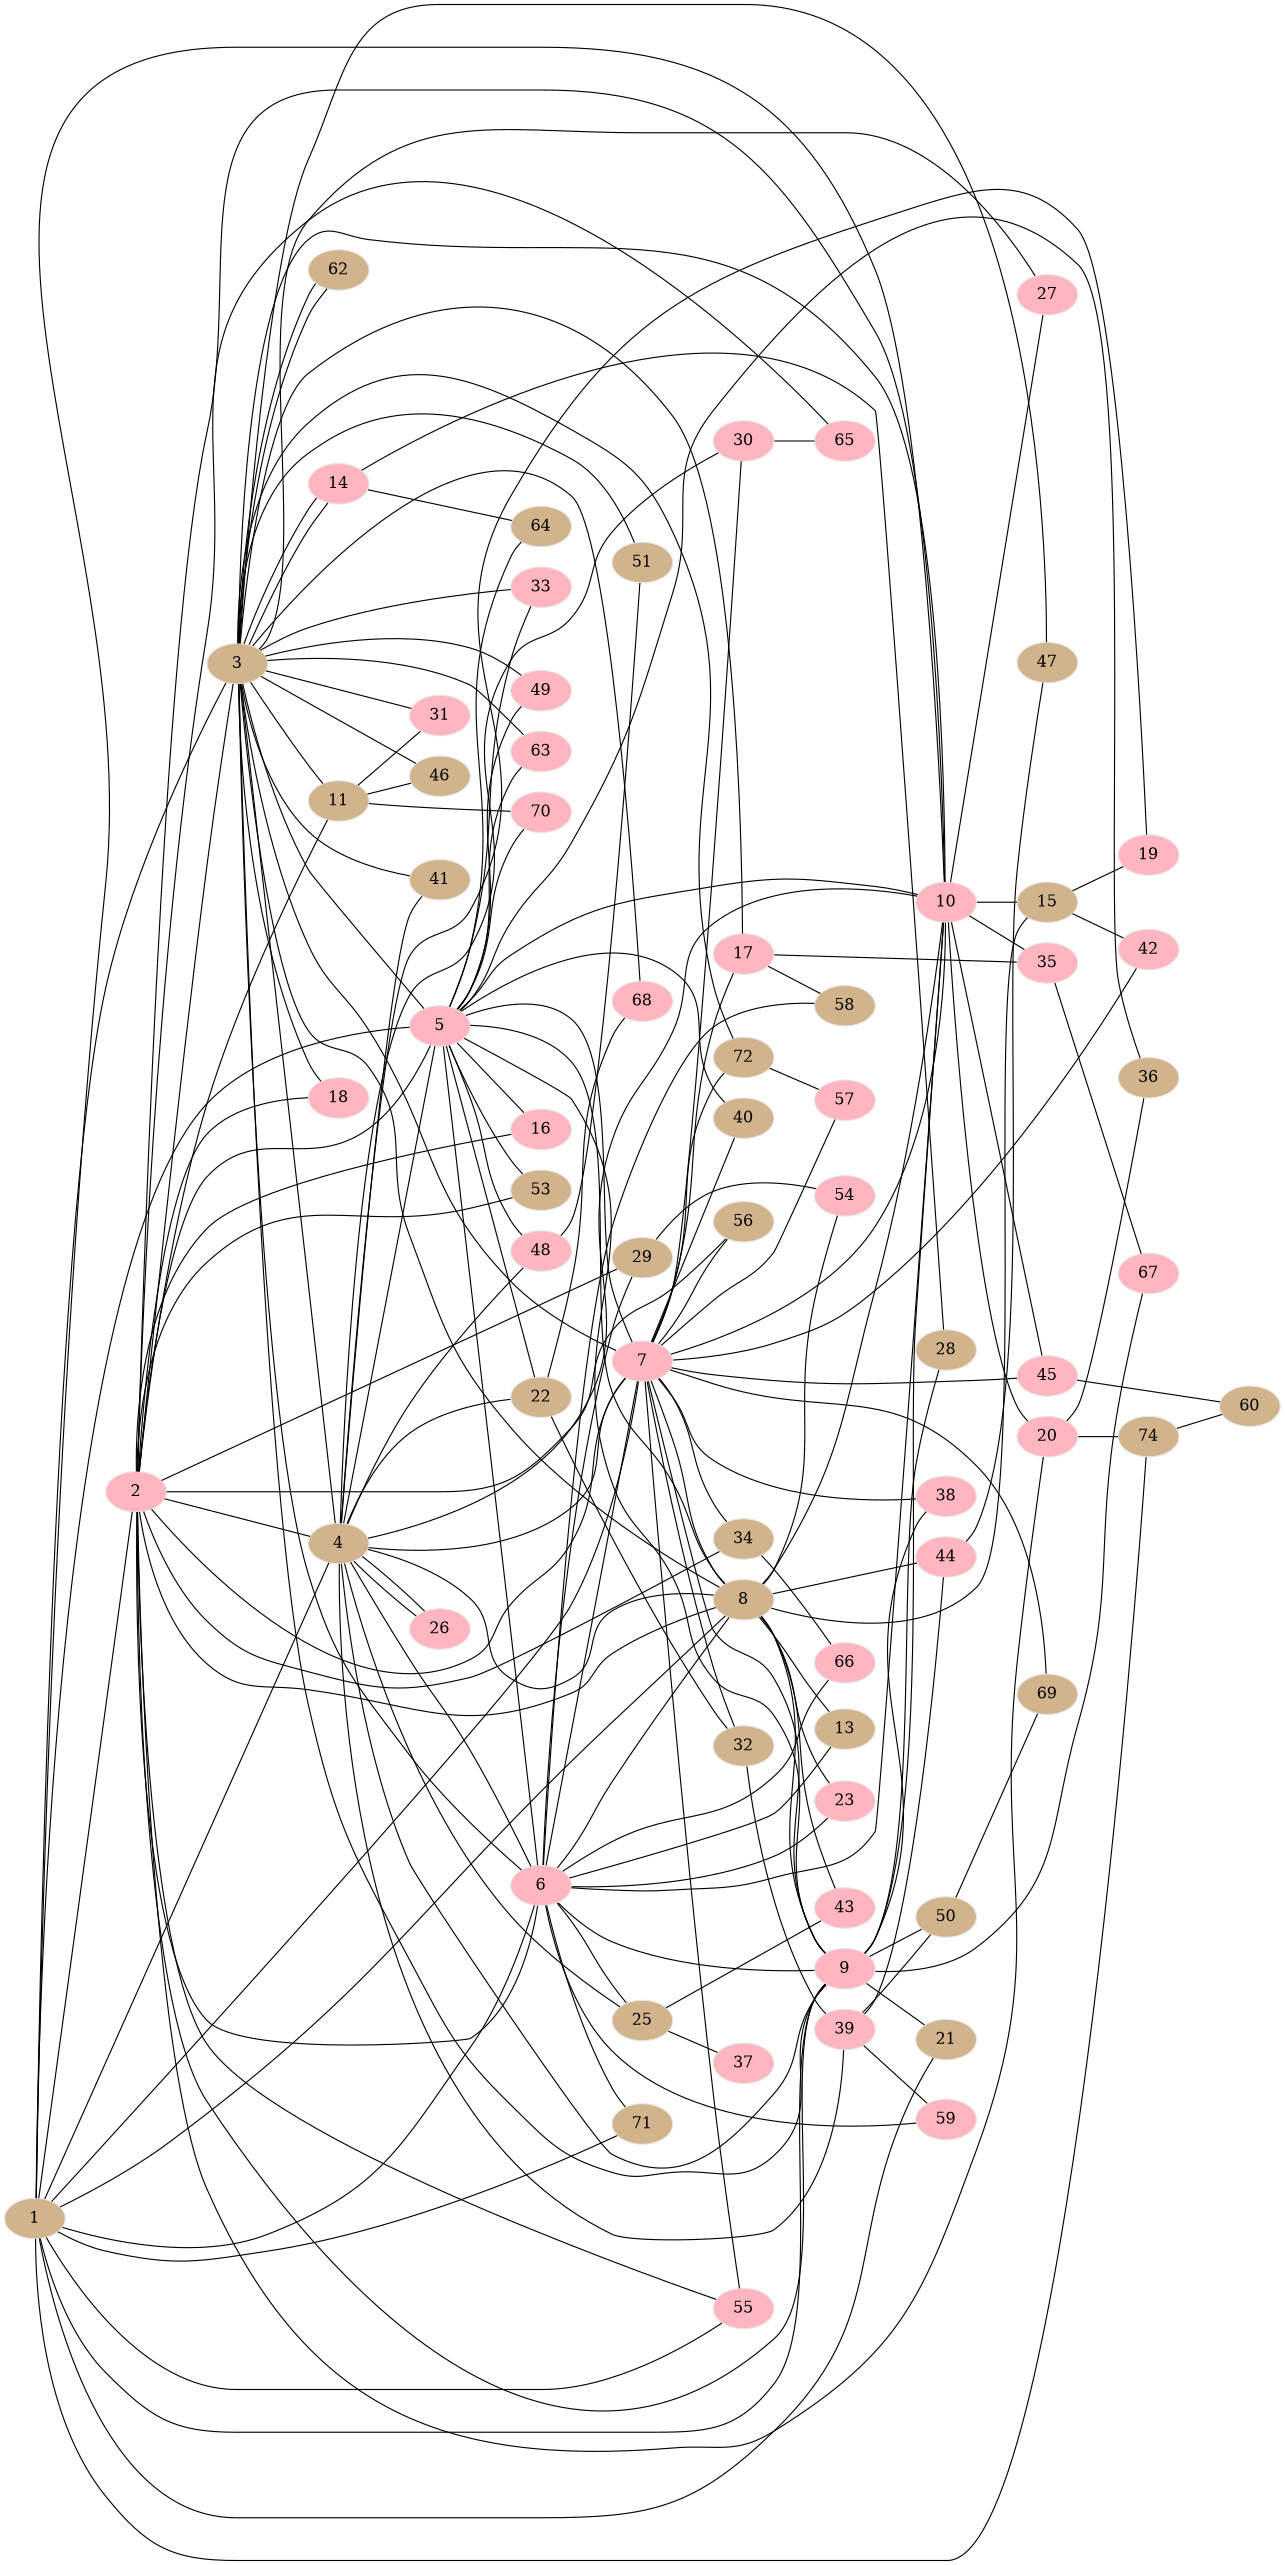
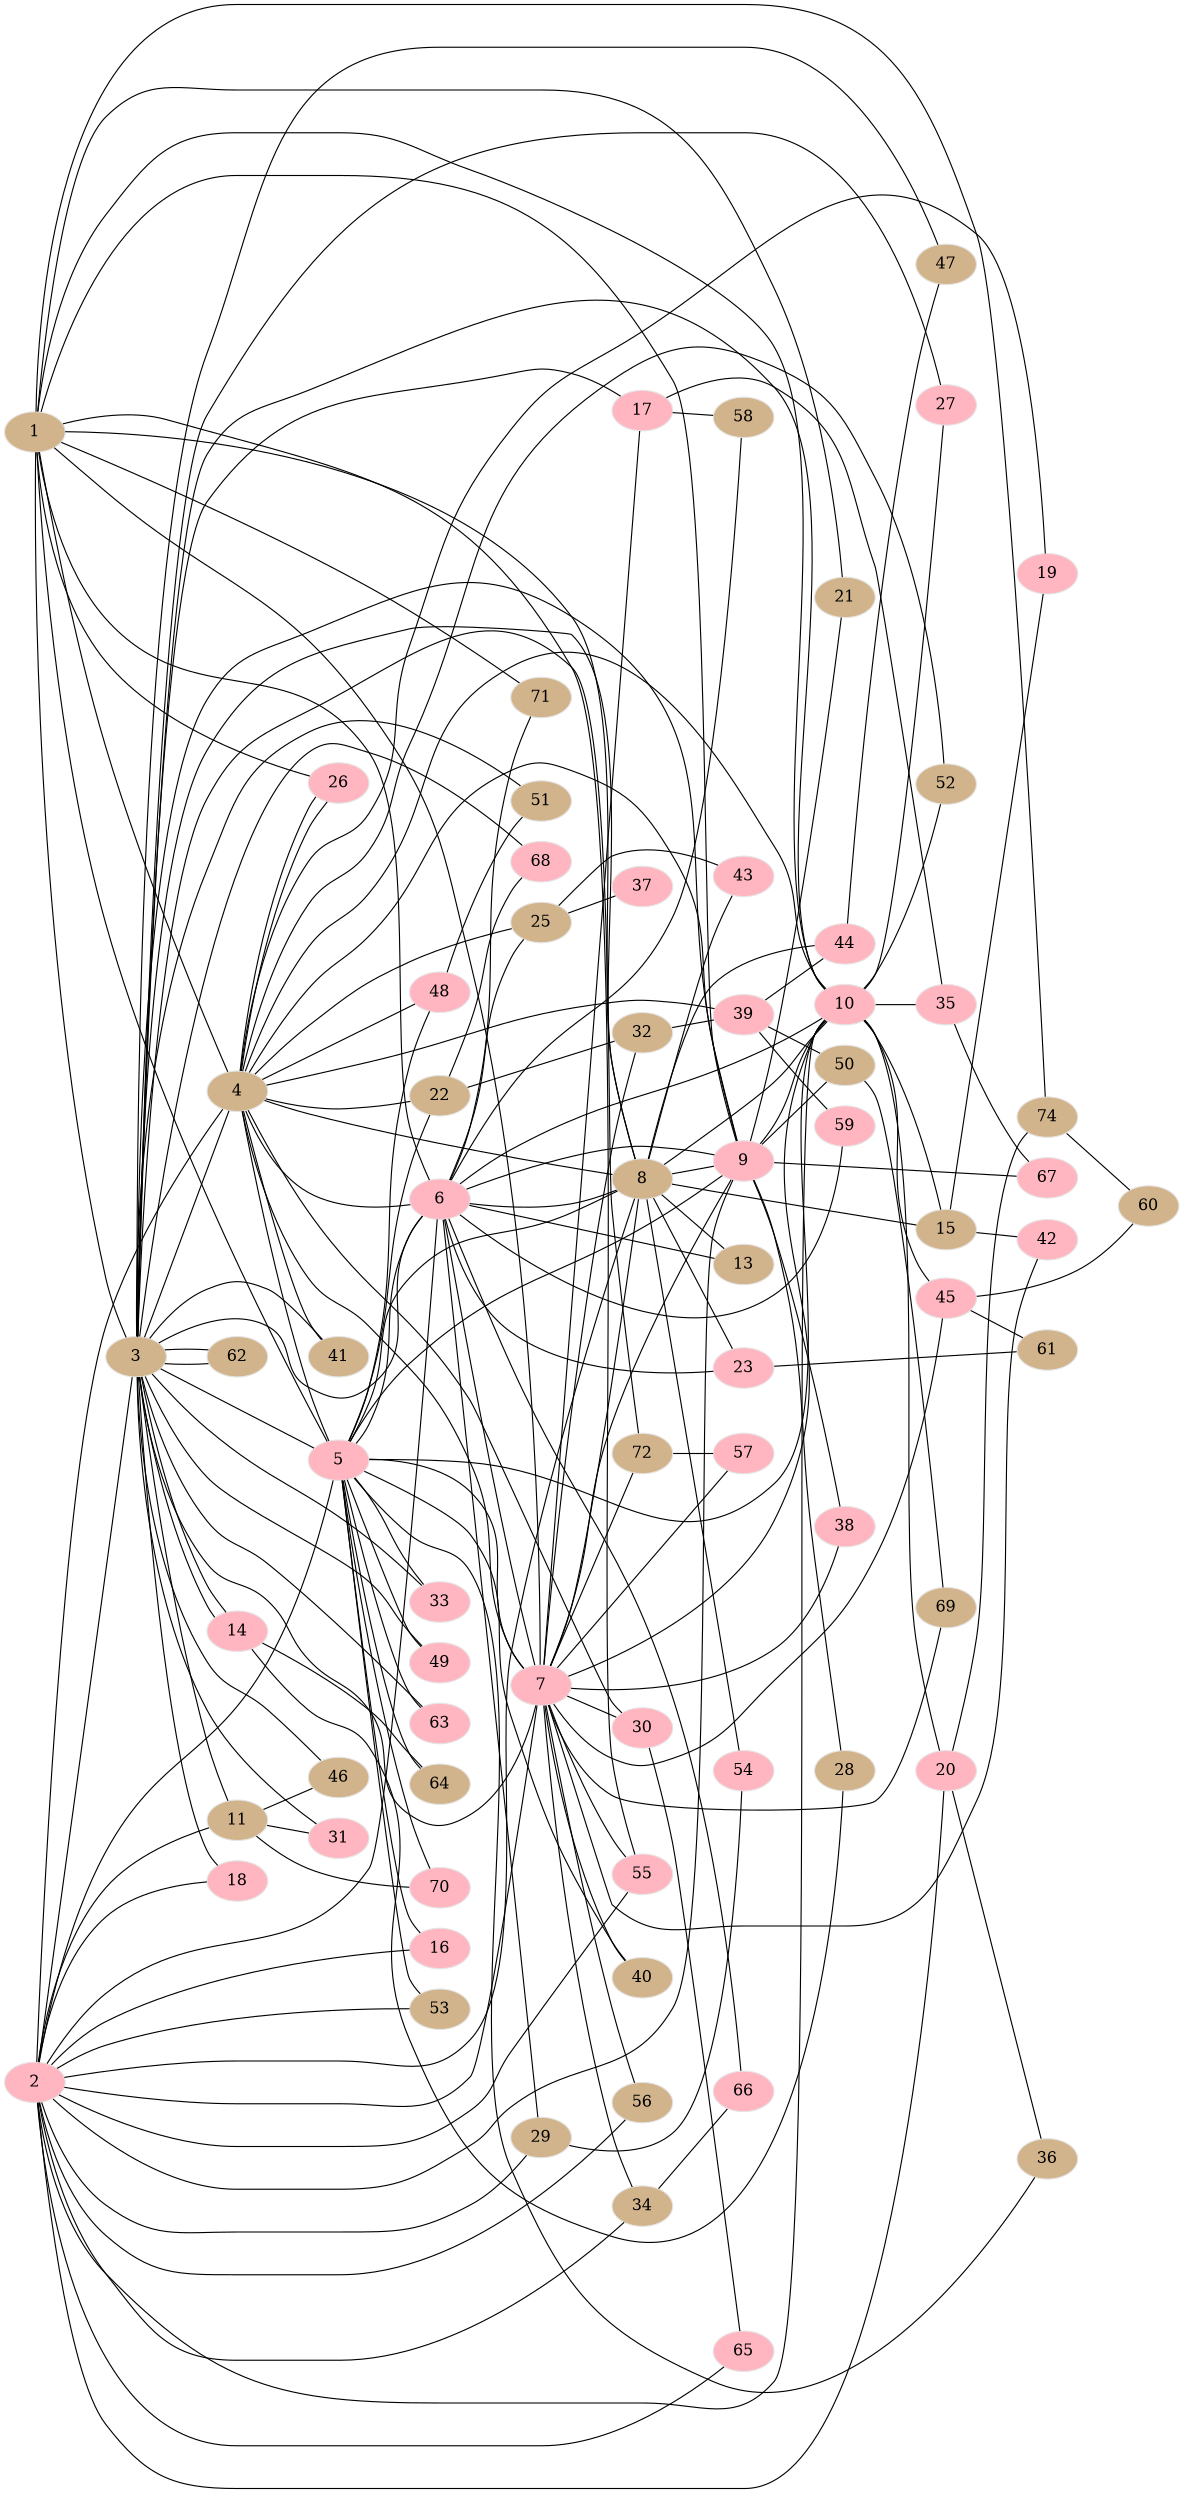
node "52": added
node "61": added
edge "2" -- "1": now "26" -- "1"
